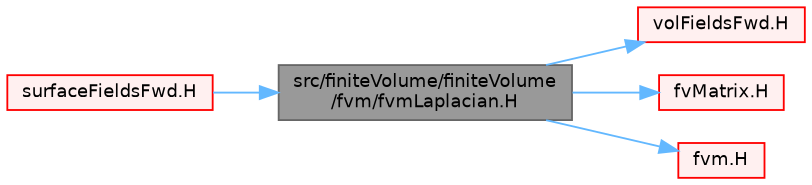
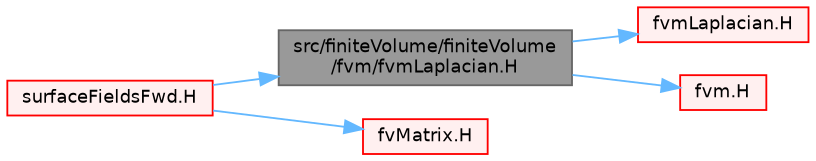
node "volFieldsFwd.H": label "volFieldsFwd.H" -> "fvmLaplacian.H"
edge "src/finiteVolume/finiteVolume /fvm/fvmLaplacian.H" -> "fvMatrix.H": now "surfaceFieldsFwd.H" -> "fvMatrix.H"
